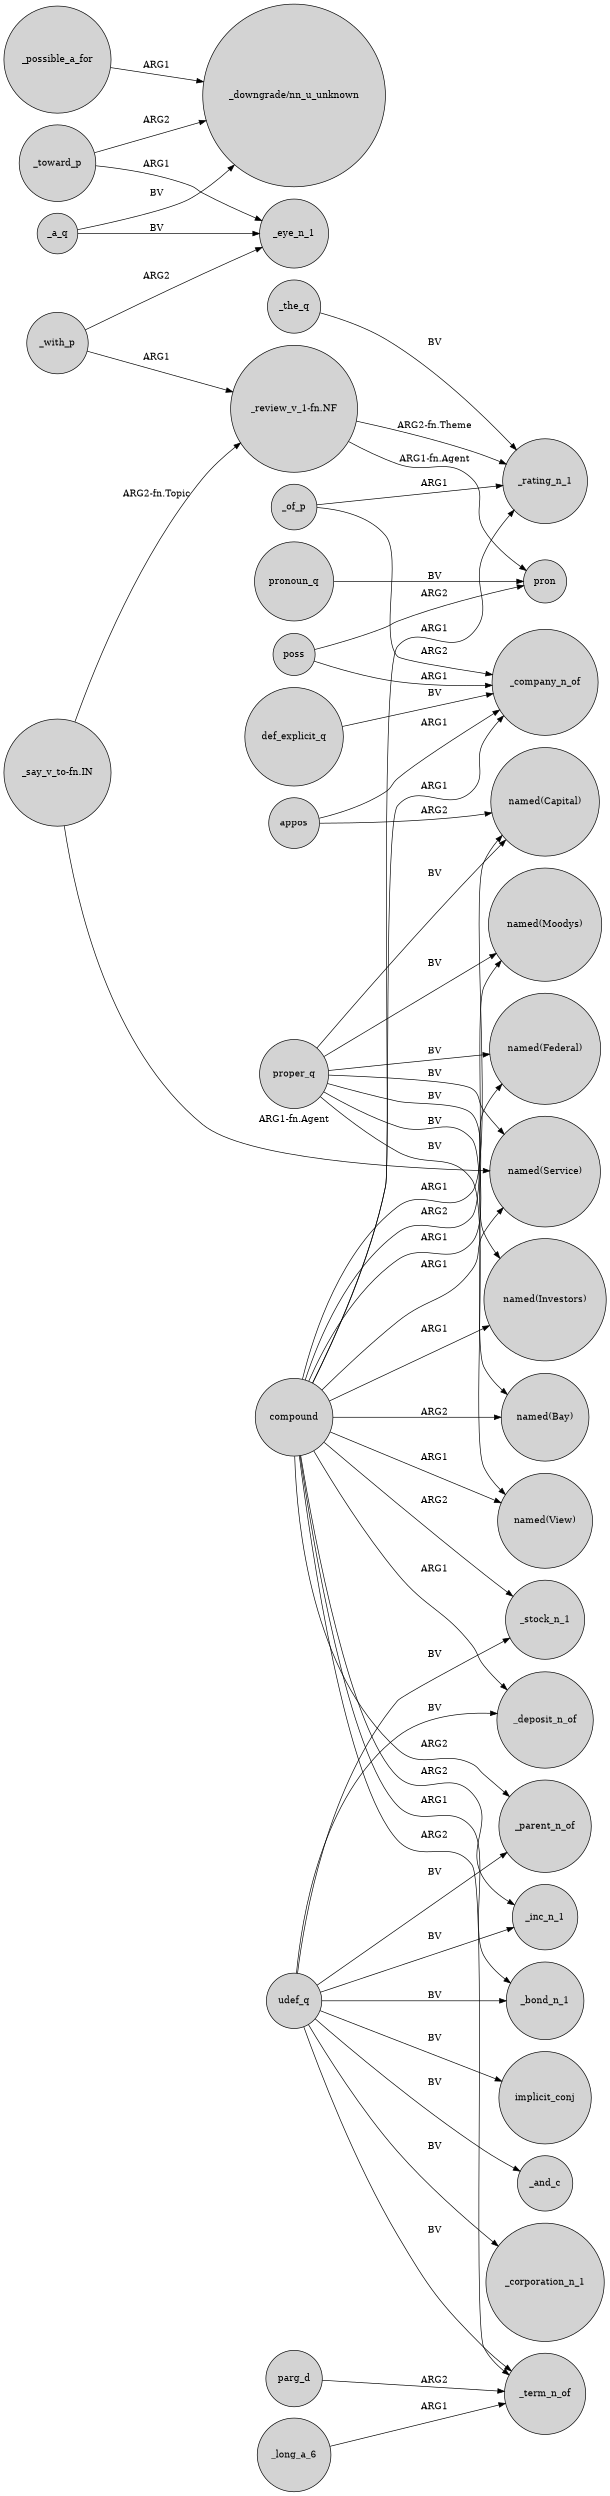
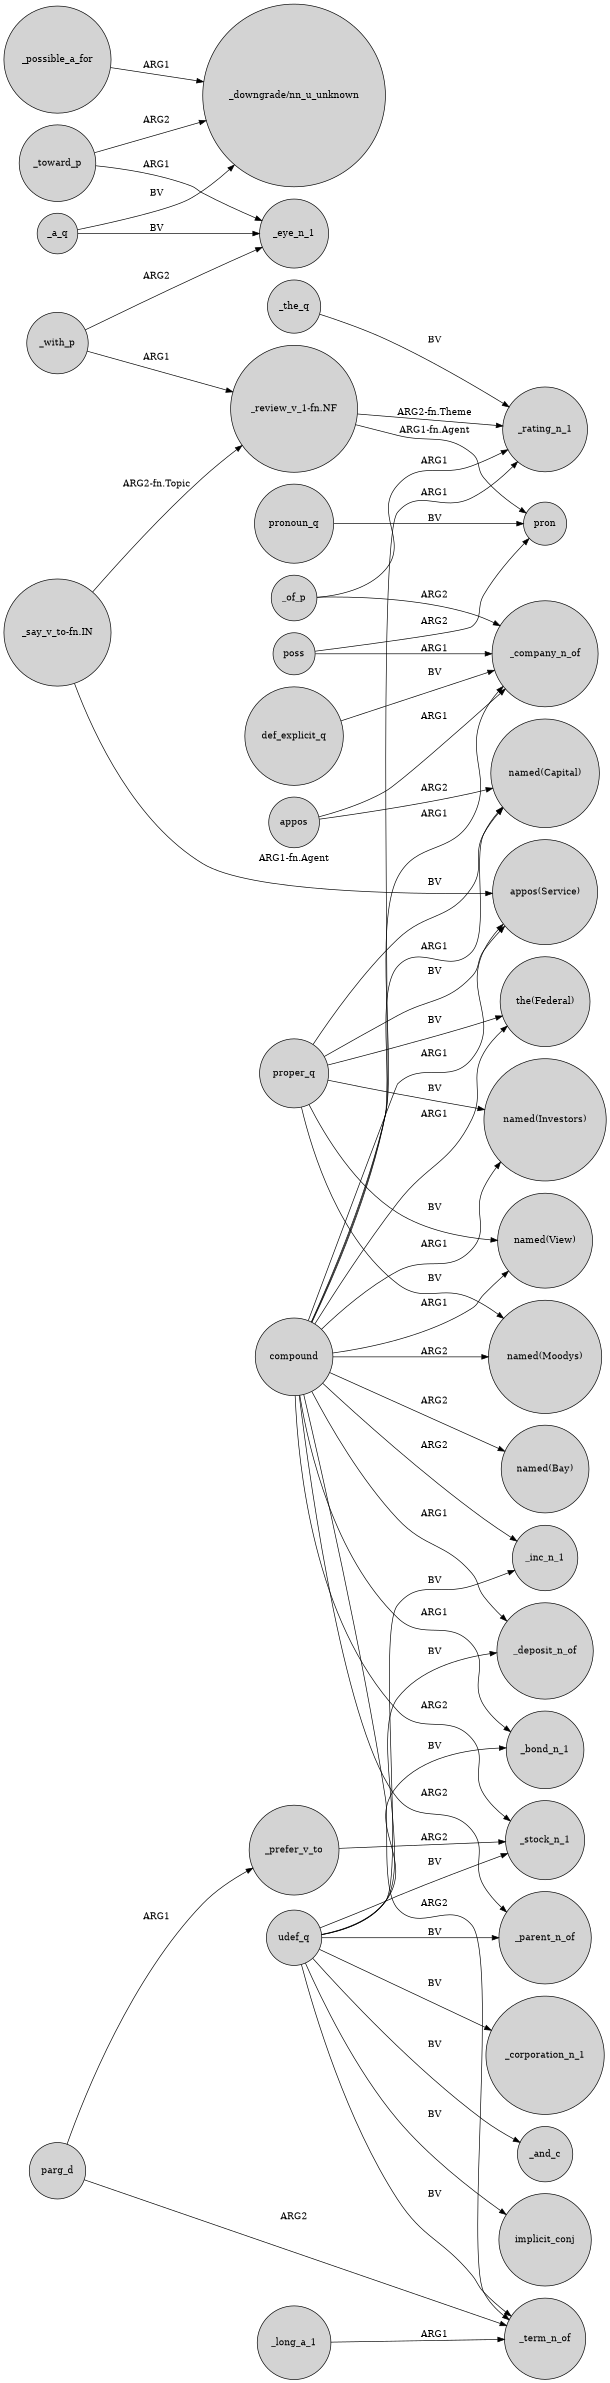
node "named(Federal)": label "named(Federal)" -> "the(Federal)"
edge "proper_q" -> "named(Bay)": removed, label "BV"
node "named(Service)": label "named(Service)" -> "appos(Service)"
node "_prefer_v_to": added
node "_long_a_6": label "_long_a_6" -> "_long_a_1"
